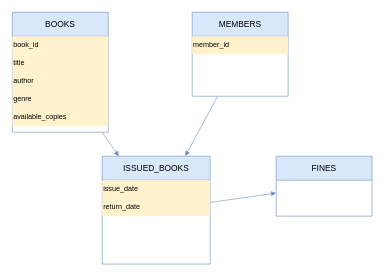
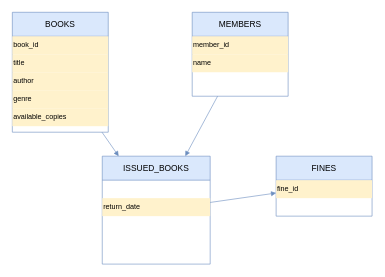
node "name": added
node "issue_date": removed
node "fine_id": added
